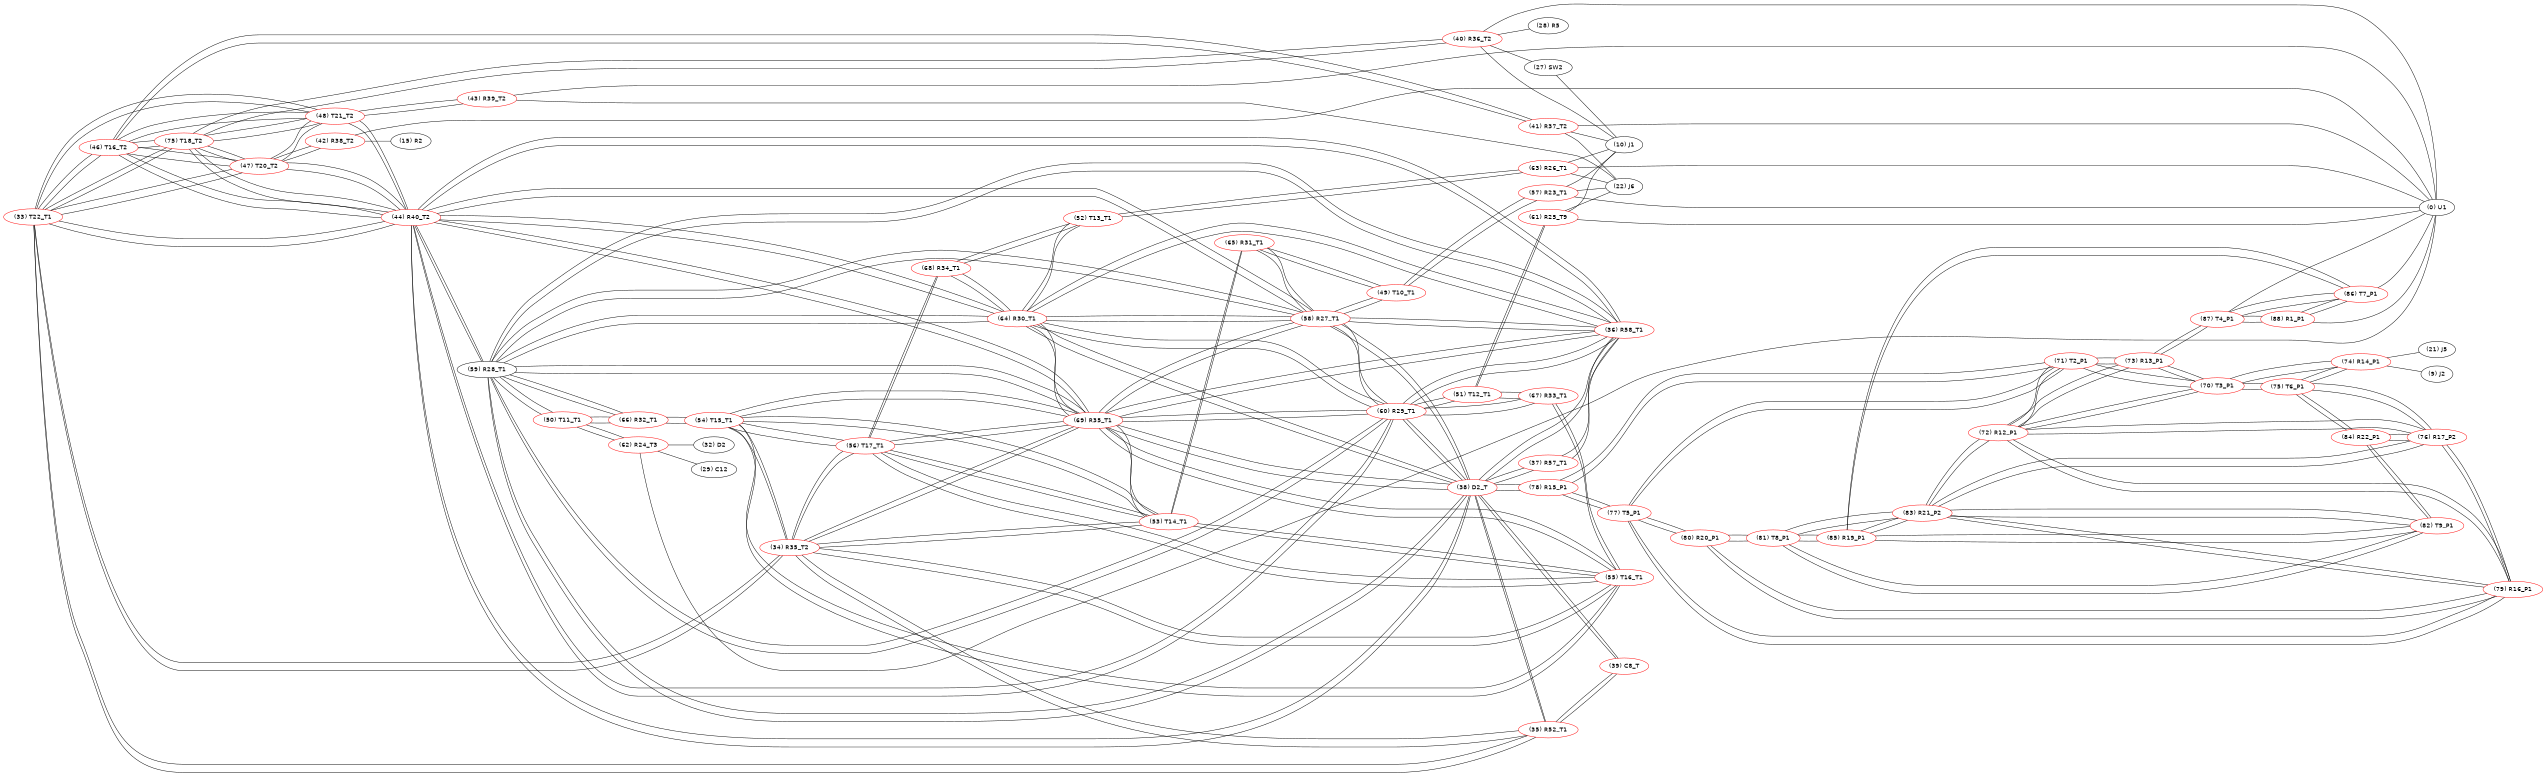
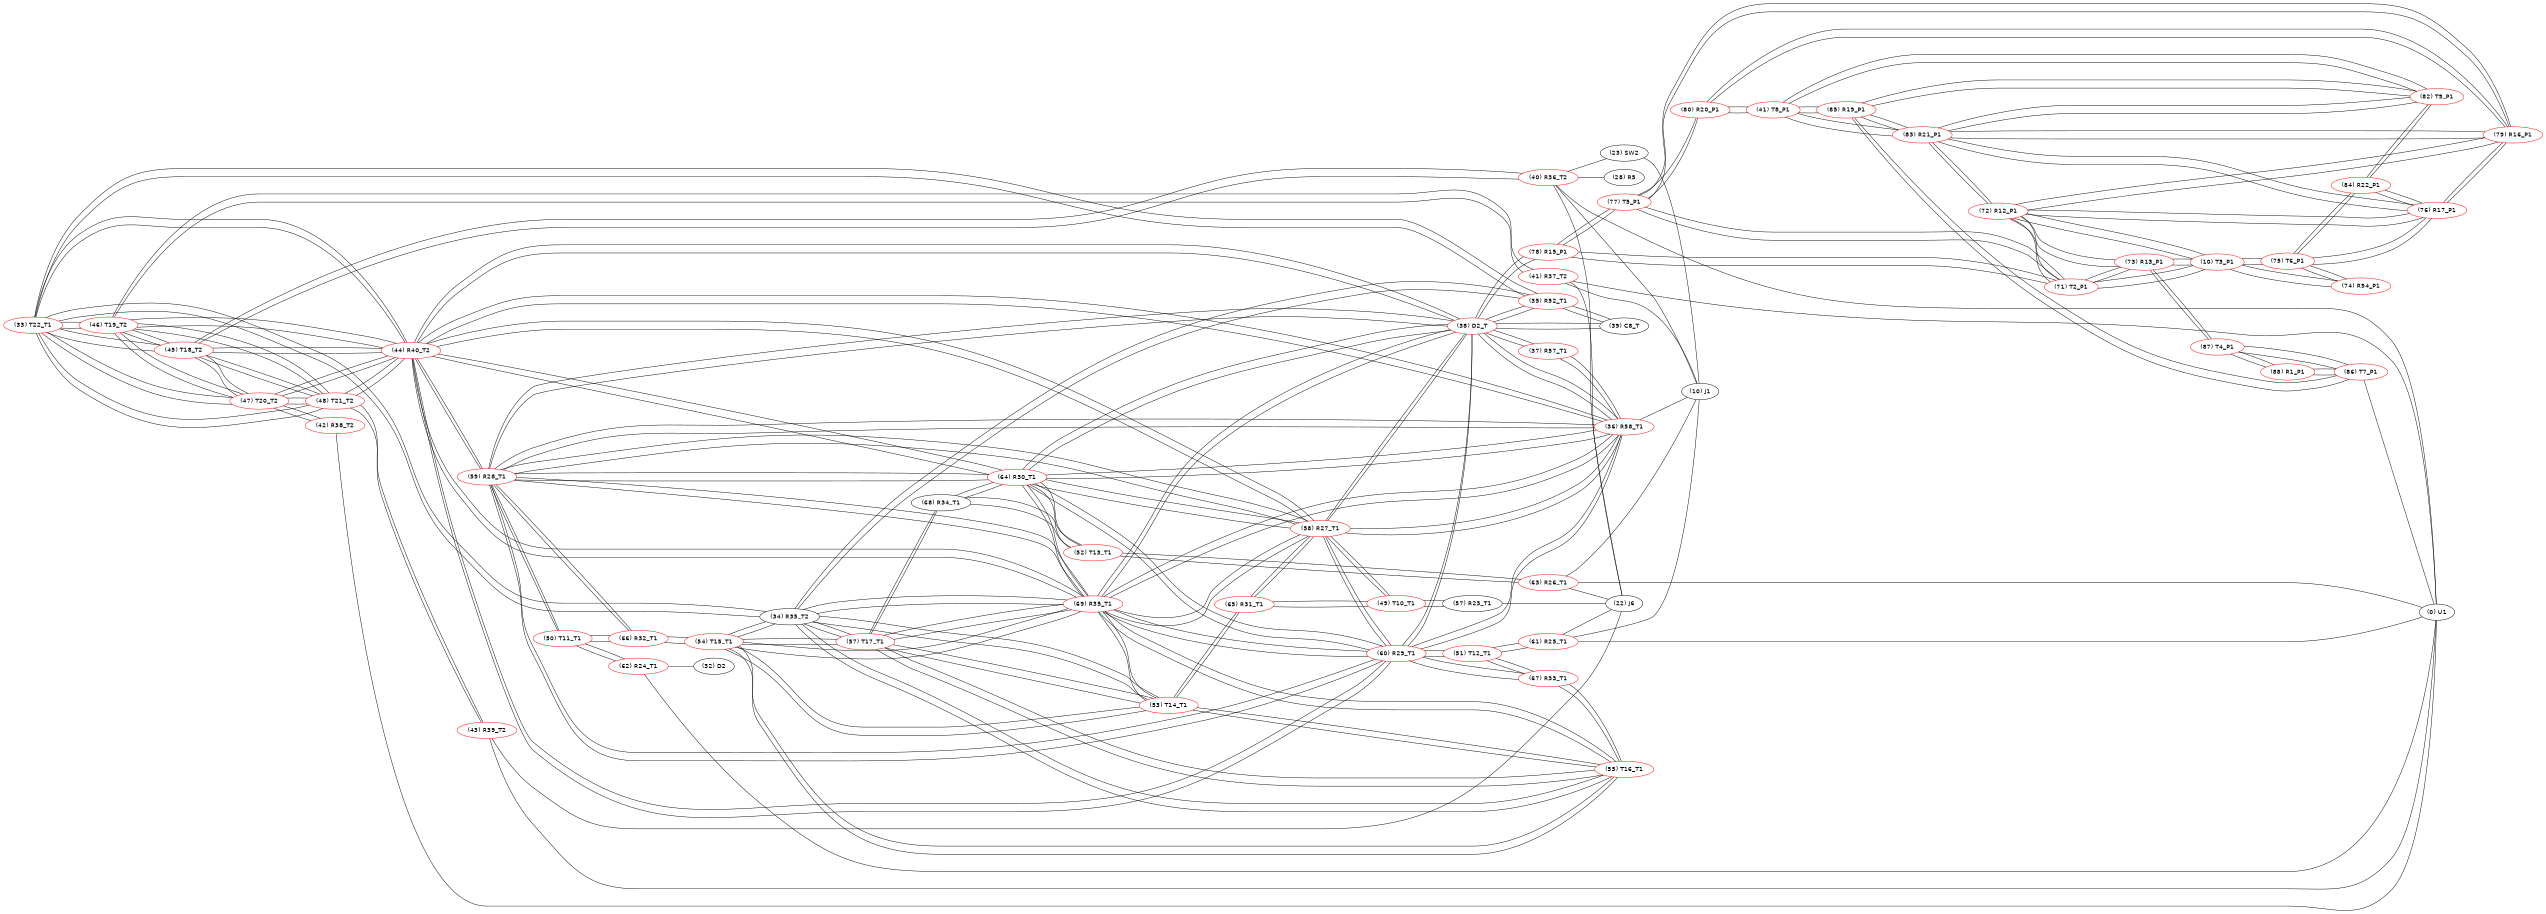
node "(27) SW2": label "(27) SW2" -> "(23) SW2"
node "(75) T18_T2": label "(75) T18_T2" -> "(45) T18_T2"
node "(15) R2": removed
node "(46) T16_T2": label "(46) T16_T2" -> "(46) T19_T2"
edge "(10) J1" -- "(57) R23_T1": now "(10) J1" -- "(36) R58_T1"
node "(57) R23_T1": color red -> black
edge "(57) R23_T1" -- "(0) U1": removed
node "(61) R25_T9": label "(61) R25_T9" -> "(61) R25_T1"
edge "(0) U1" -- "(87) T4_P1": removed
node "(68) R34_T1": color red -> black
edge "(0) U1" -- "(88) R1_P1": removed
edge "(40) R36_T2" -- "(22) J6": added
node "(21) J5": removed
node "(74) R14_P1": label "(74) R14_P1" -> "(74) R94_P1"
node "(59) R28_T1": color black -> red
node "(9) J2": removed
node "(70) T3_P1": label "(70) T3_P1" -> "(10) T3_P1"
node "(76) R17_P2": label "(76) R17_P2" -> "(76) R17_P1"
node "(62) R24_T3": label "(62) R24_T3" -> "(62) R24_T1"
node "(56) T17_T1": label "(56) T17_T1" -> "(57) T17_T1"
node "(29) C12": removed
node "(83) R21_P2": label "(83) R21_P2" -> "(83) R21_P1"
node "(81) T8_P1": label "(81) T8_P1" -> "(41) T8_P1"
node "(34) R35_T2": color red -> black
node "(39) C8_T": color red -> black
